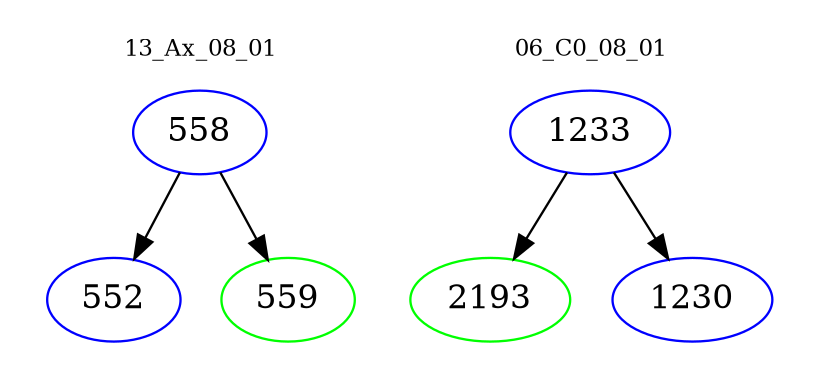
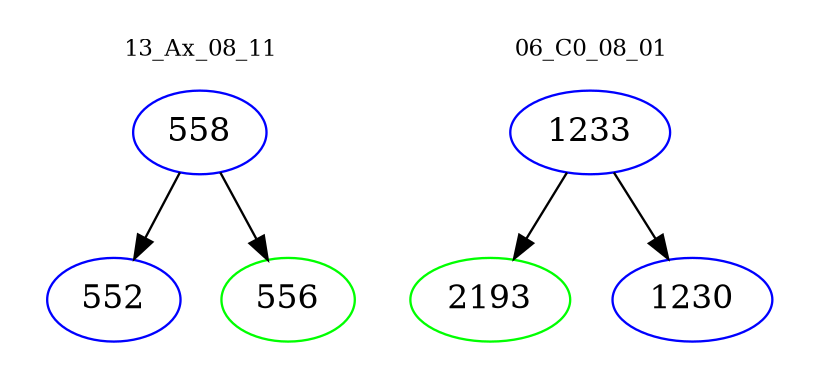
cluster "13_Ax_08_01": label "13_Ax_08_01" -> "13_Ax_08_11"
node "559": label "559" -> "556"
